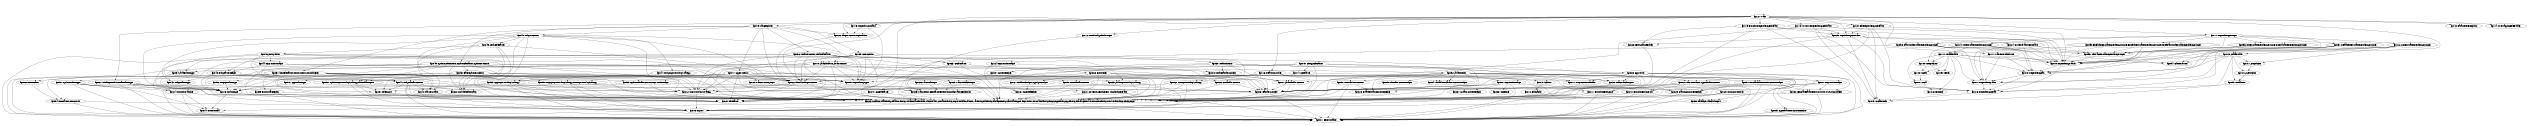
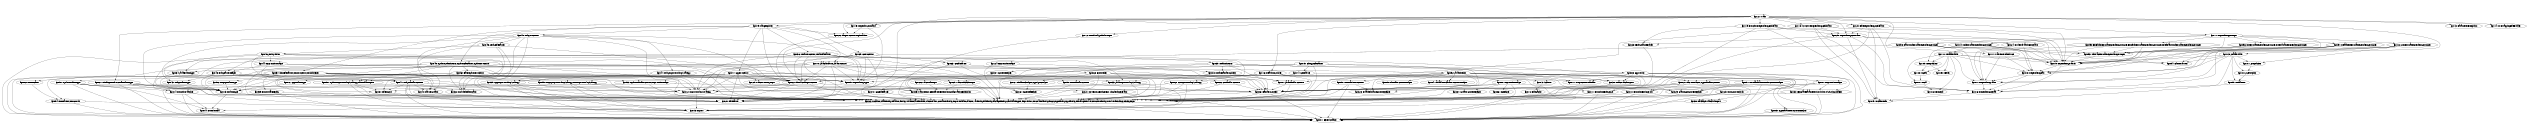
edge "fg_024: OrderedMatrixGenerator" -> "fg_093: AbstractFormatDependencyDumper": now "fg_097: DetailTextFormatDependencyDumper" -> "fg_093: AbstractFormatDependencyDumper"
